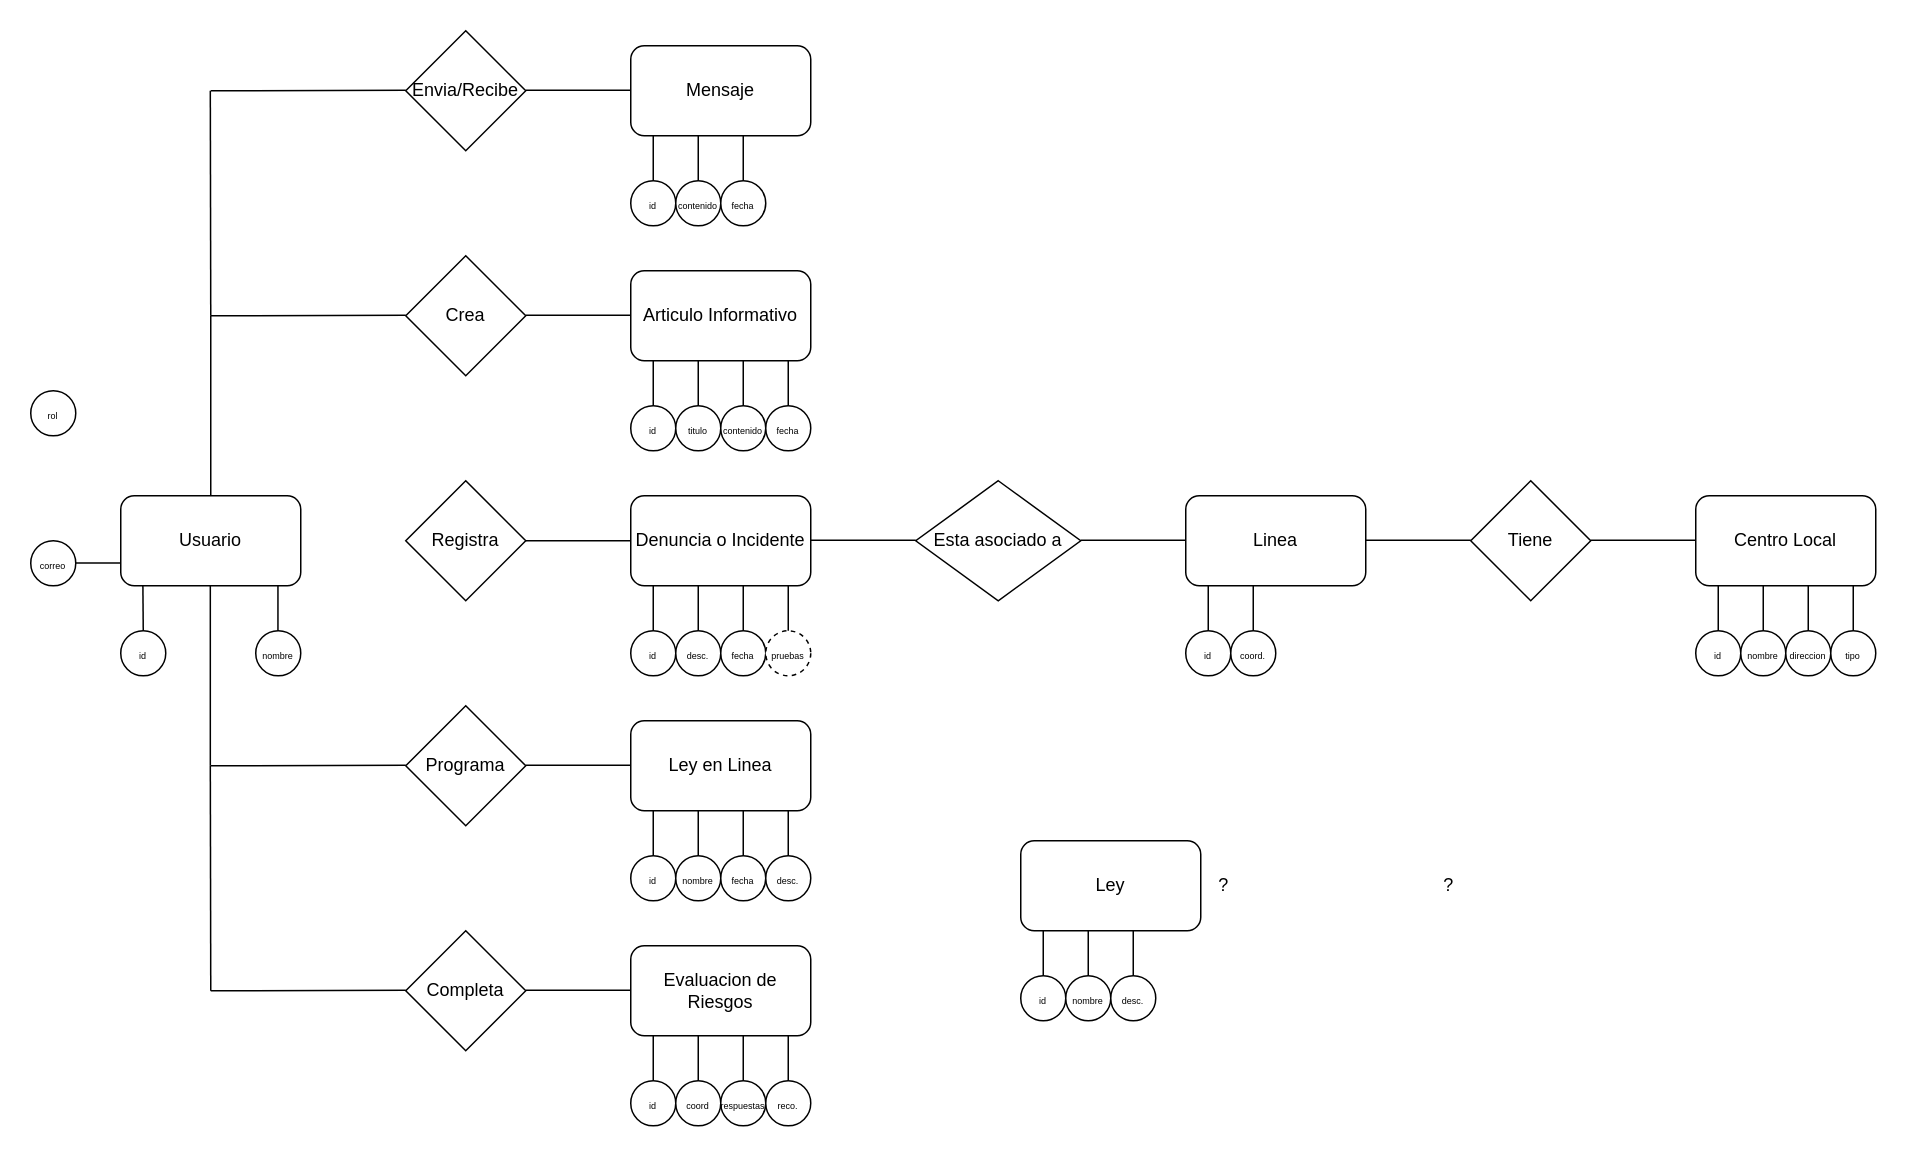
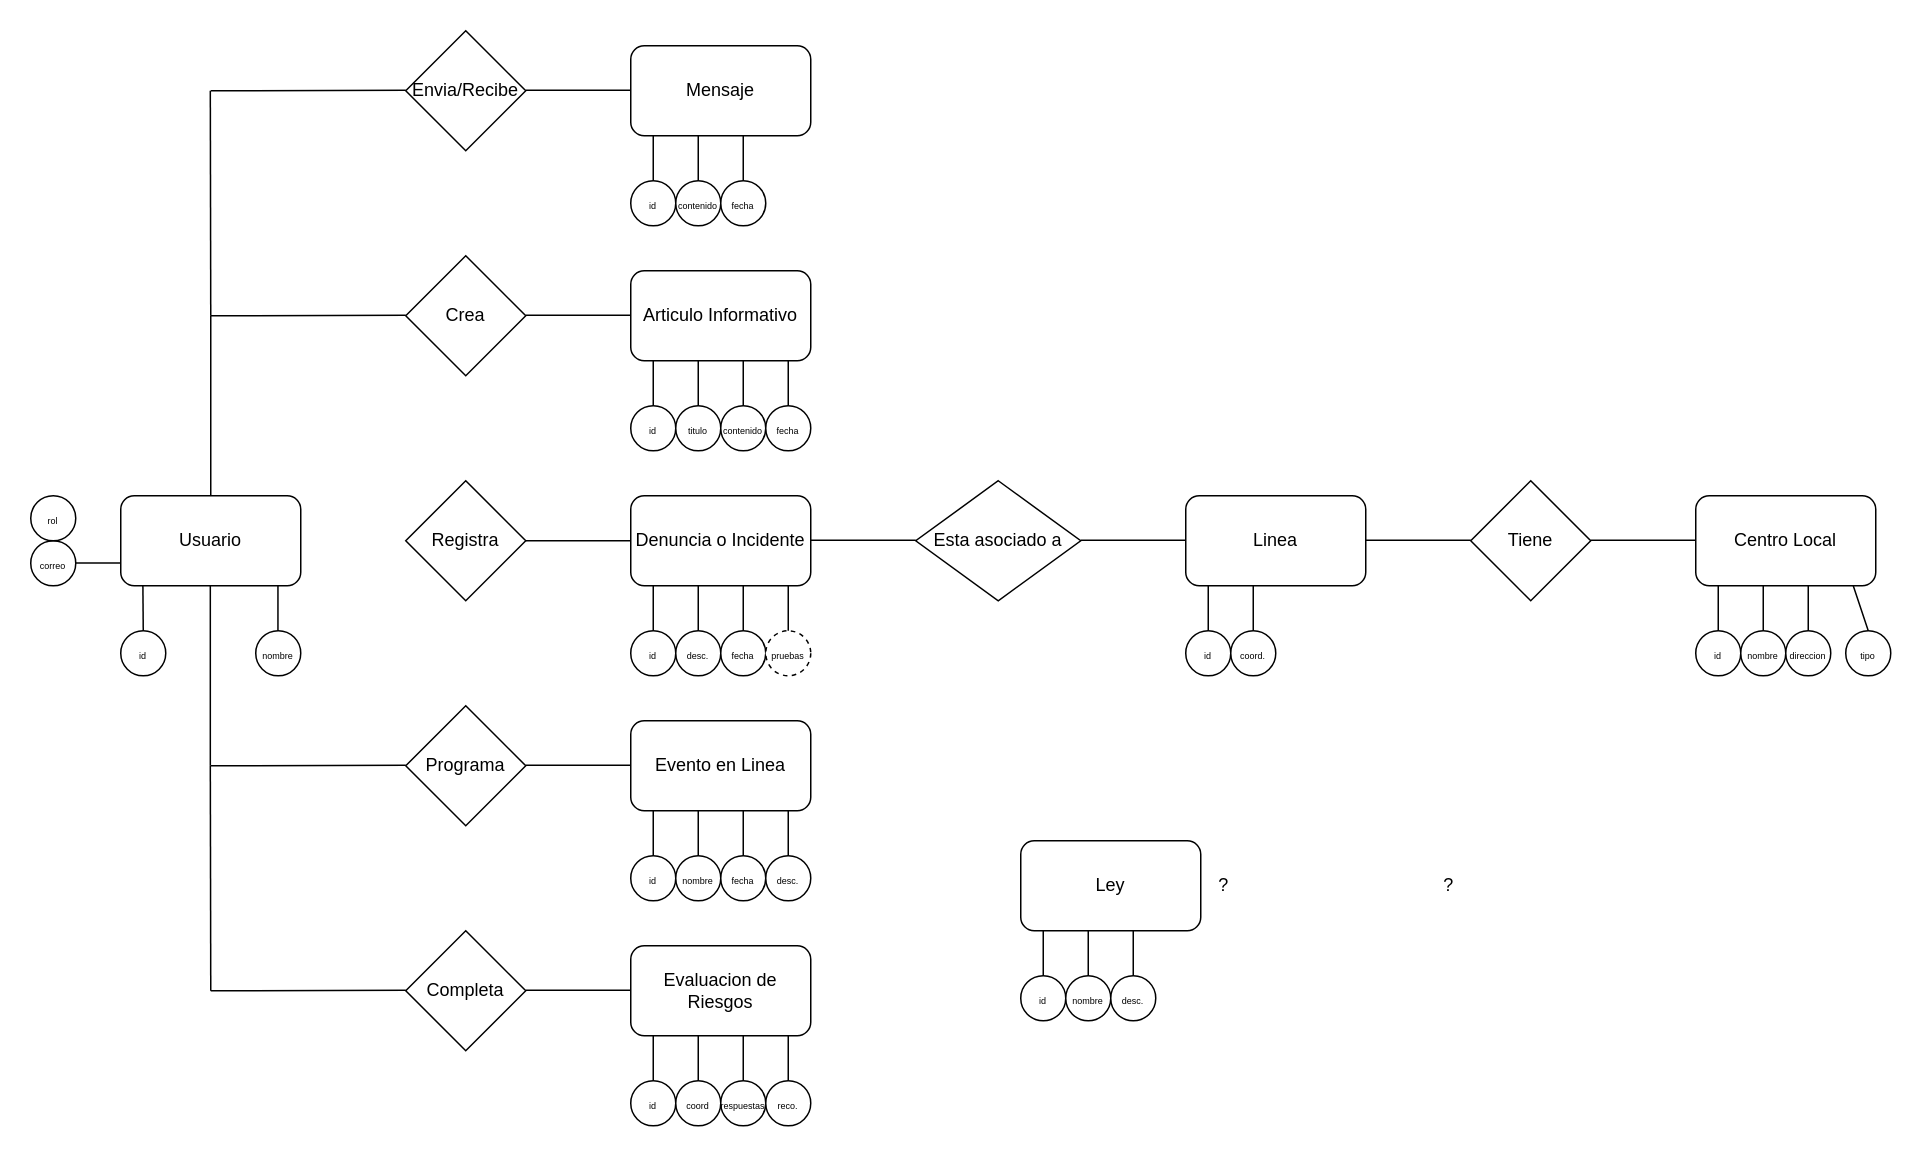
node "rol": moved (53, 413) -> (53, 518)
node "tipo": moved (1853, 653) -> (1868, 653)
node "Ley en Linea": label "Ley en Linea" -> "Evento en Linea"
